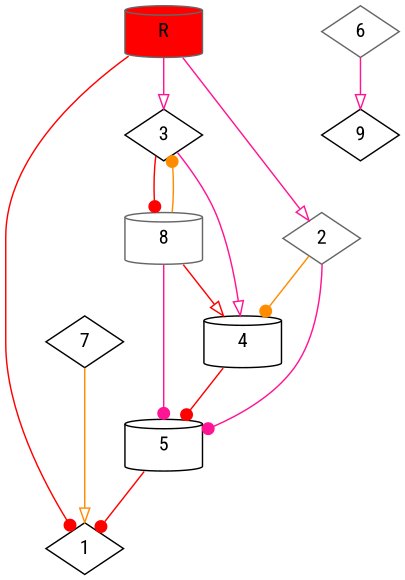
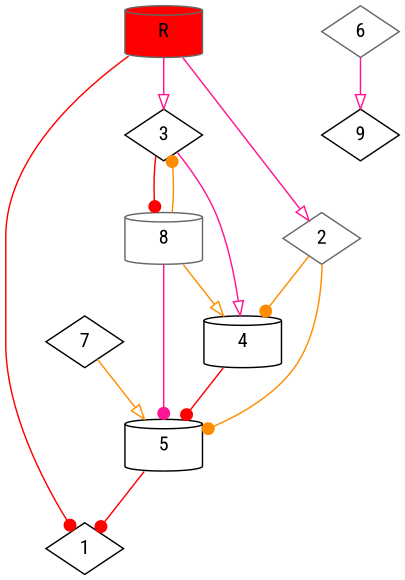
edge "8" -> "4": color red -> darkorange
edge "2" -> "5": color deeppink -> darkorange
edge "7" -> "1": now "7" -> "5"
